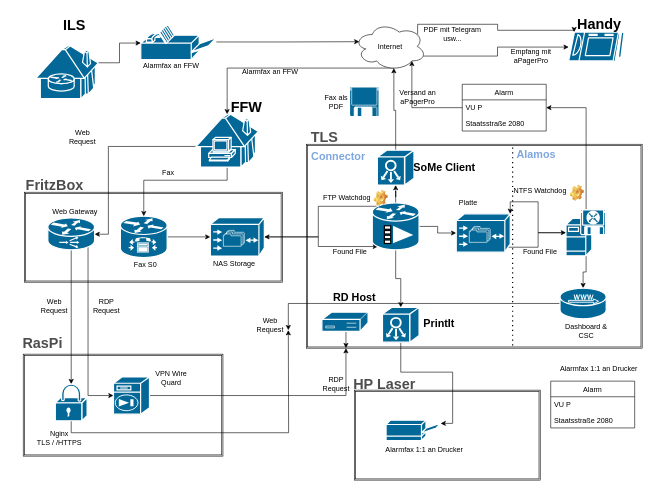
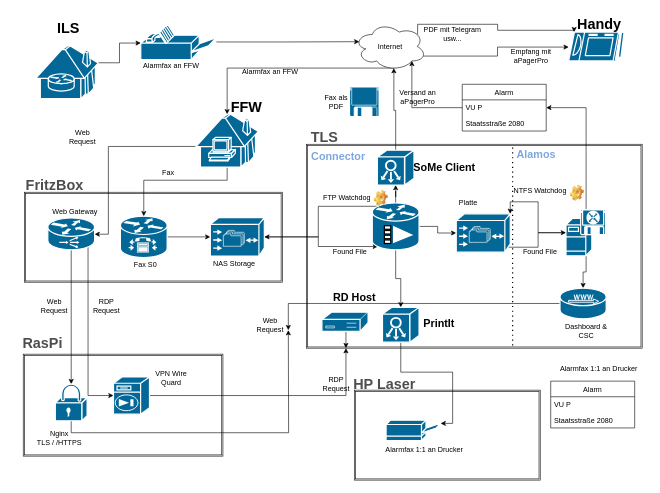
node "ILS": moved (74, 26) -> (68, 29)
